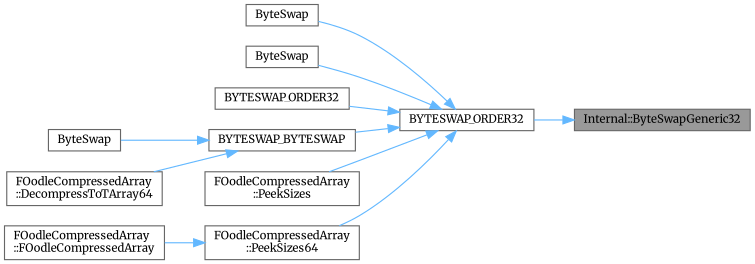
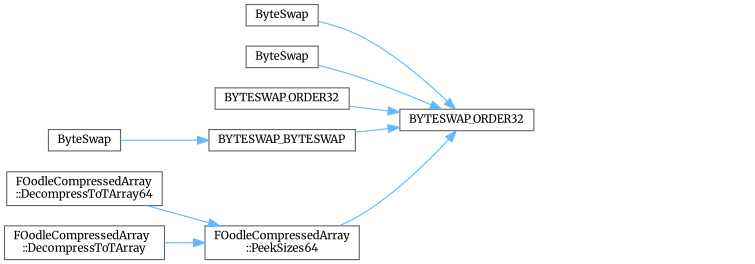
node "Internal::ByteSwapGeneric32": removed
edge "FOodleCompressedArray ::DecompressToTArray64" -> "BYTESWAP_BYTESWAP": now "FOodleCompressedArray ::DecompressToTArray64" -> "FOodleCompressedArray ::PeekSizes64"
node "FOodleCompressedArray ::PeekSizes": removed
node "FOodleCompressedArray ::FOodleCompressedArray": label "FOodleCompressedArray ::FOodleCompressedArray" -> "FOodleCompressedArray ::DecompressToTArray"
